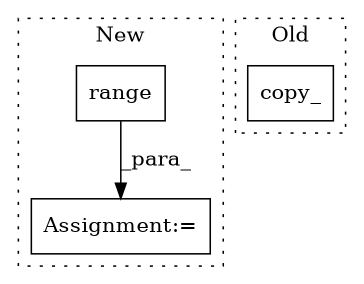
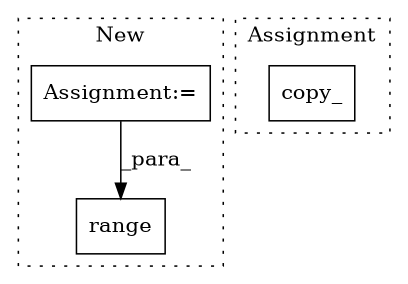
cluster "Old": label "Old" -> "Assignment"
edge "range" -> "Assignment:=": reversed
